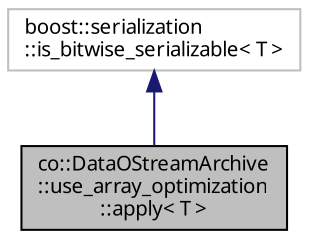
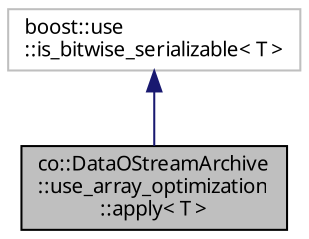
node "boost::serialization ::is_bitwise_serializable< T >": label "boost::serialization ::is_bitwise_serializable< T >" -> "boost::use ::is_bitwise_serializable< T >"
